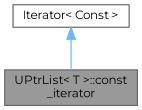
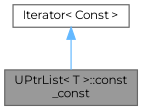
node "UPtrList< T >::const _iterator": label "UPtrList< T >::const _iterator" -> "UPtrList< T >::const _const"
